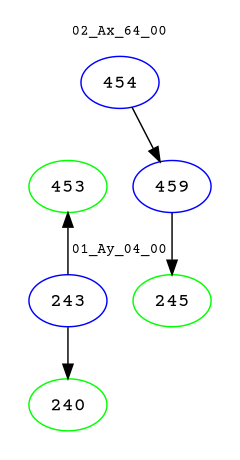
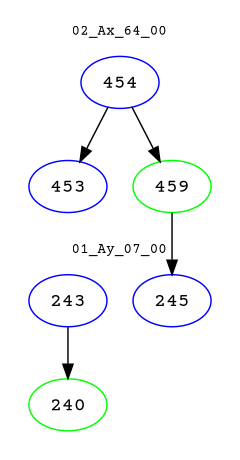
node "453": color green -> blue
node "459": color blue -> green
cluster "01_Ay_04_00": label "01_Ay_04_00" -> "01_Ay_07_00"
edge "243" -> "453": now "454" -> "453"
node "245": color green -> blue
